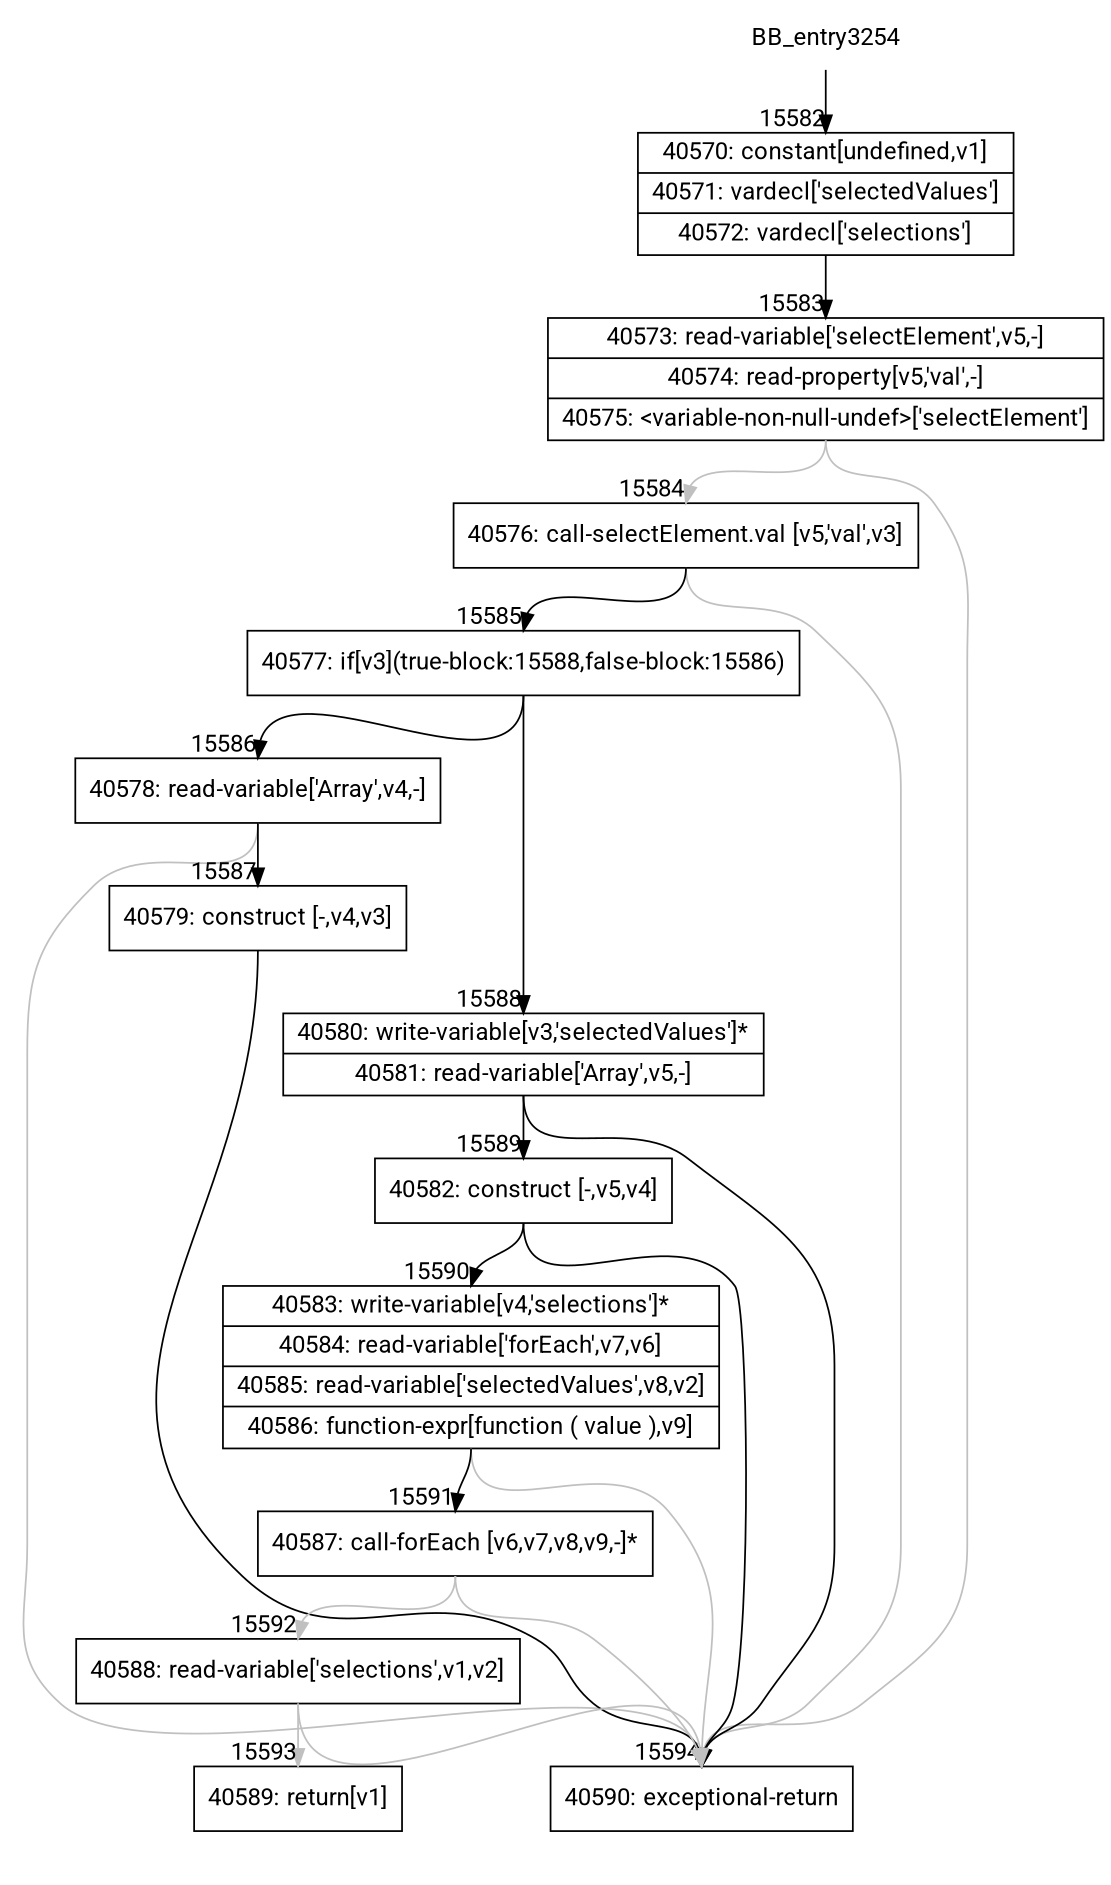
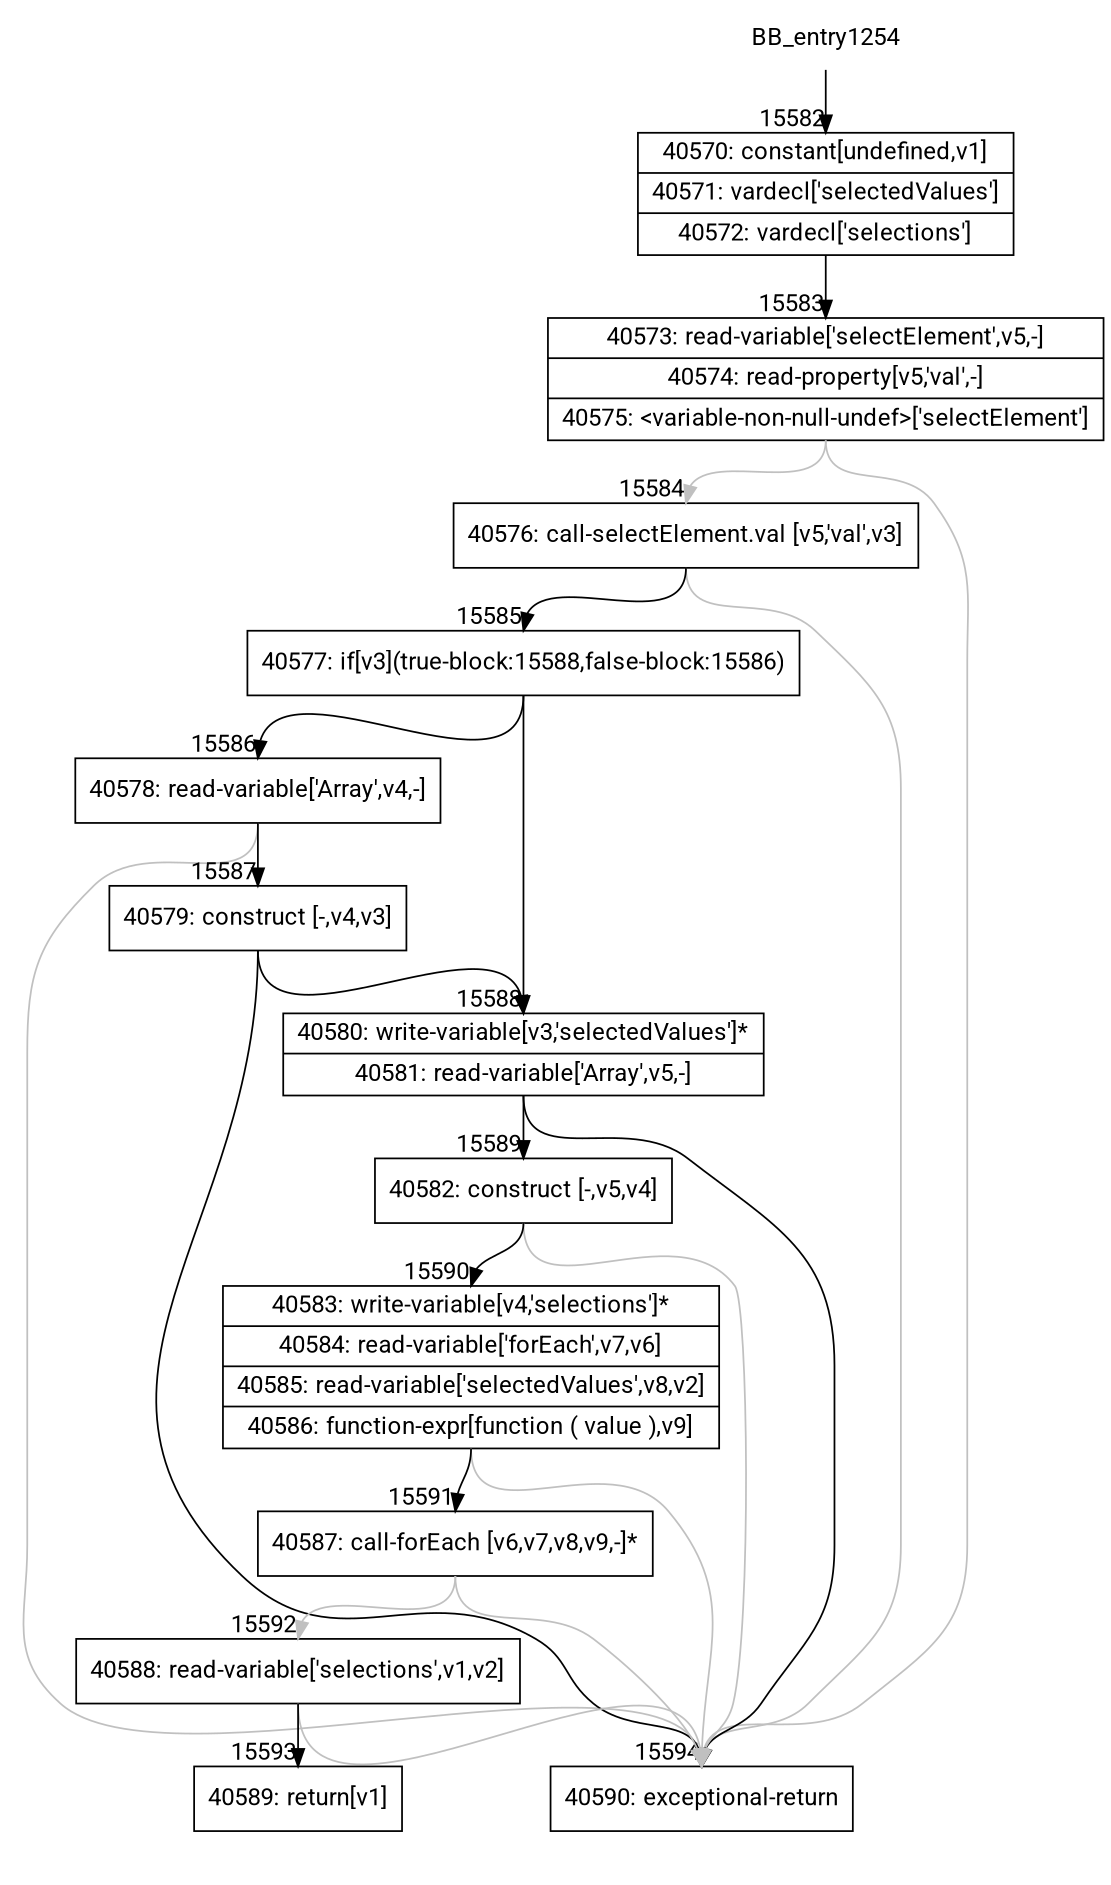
node "BB_entry3254": label "BB_entry3254" -> "BB_entry1254"
edge "40579: construct [-,v4,v3]" -> "40580: write-variable[v3,'selectedValues']*": added
edge "40582: construct [-,v5,v4]" -> "40590: exceptional-return": color black -> gray
edge "40588: read-variable['selections',v1,v2]" -> "40589: return[v1]": color gray -> black
